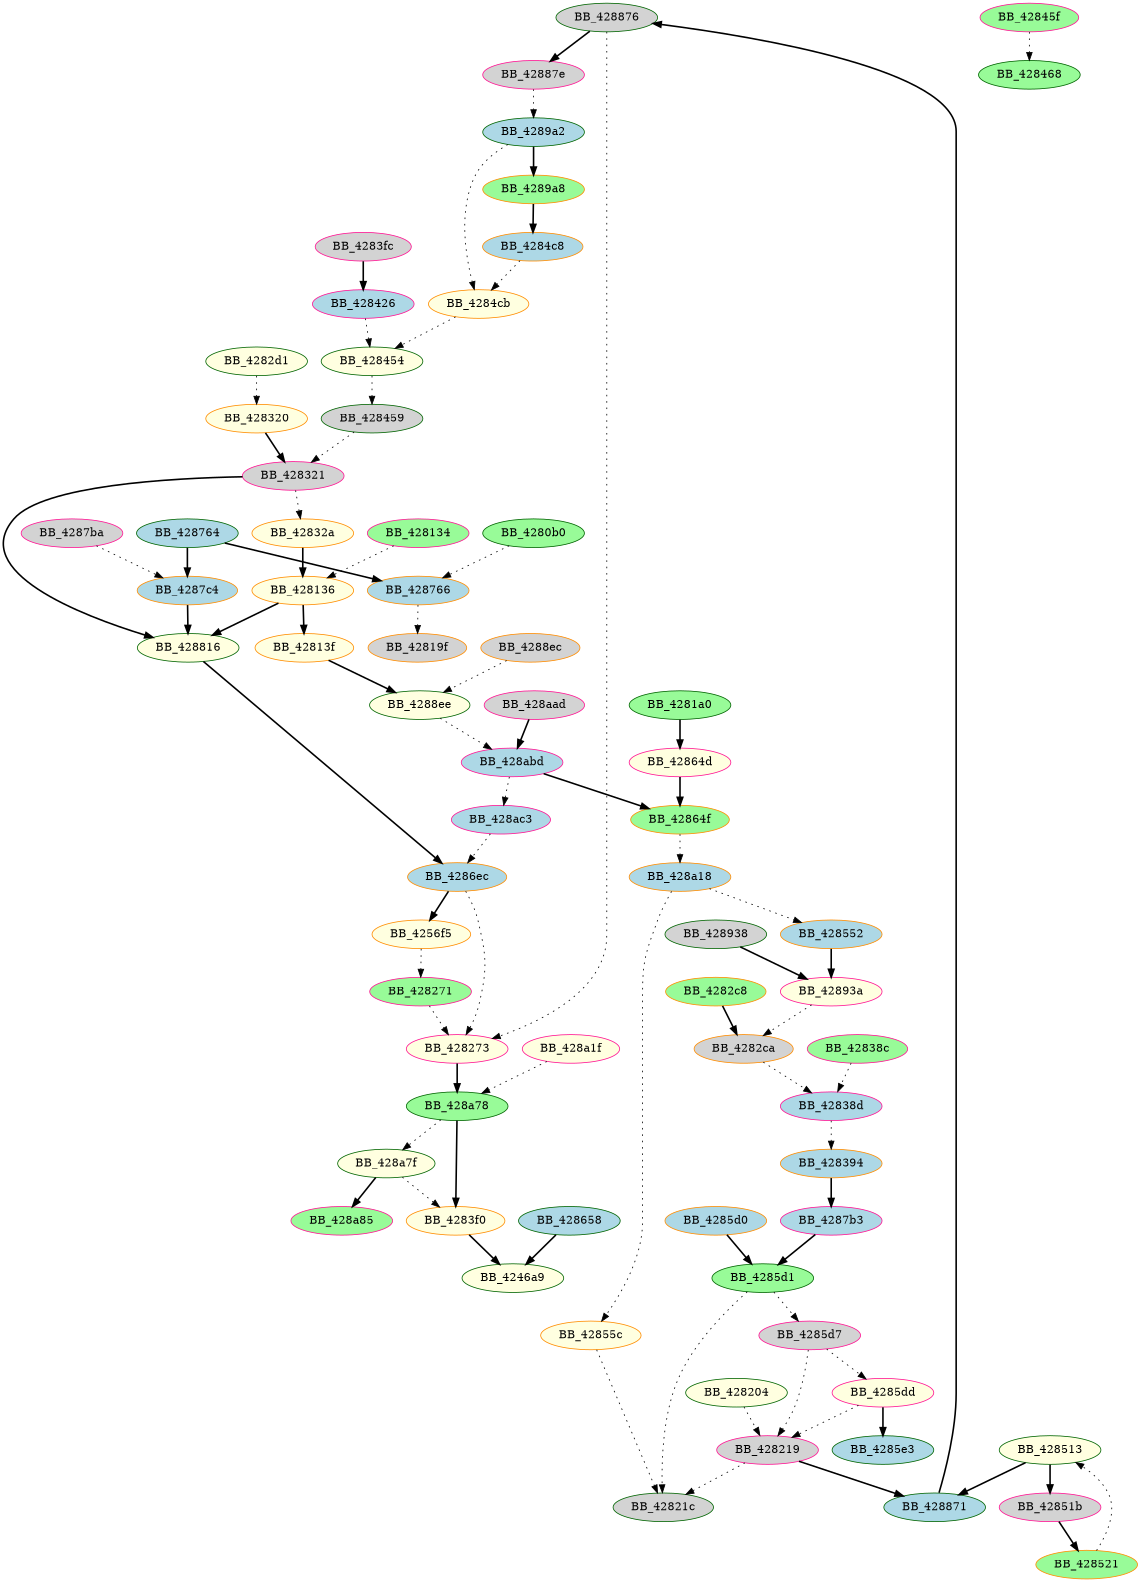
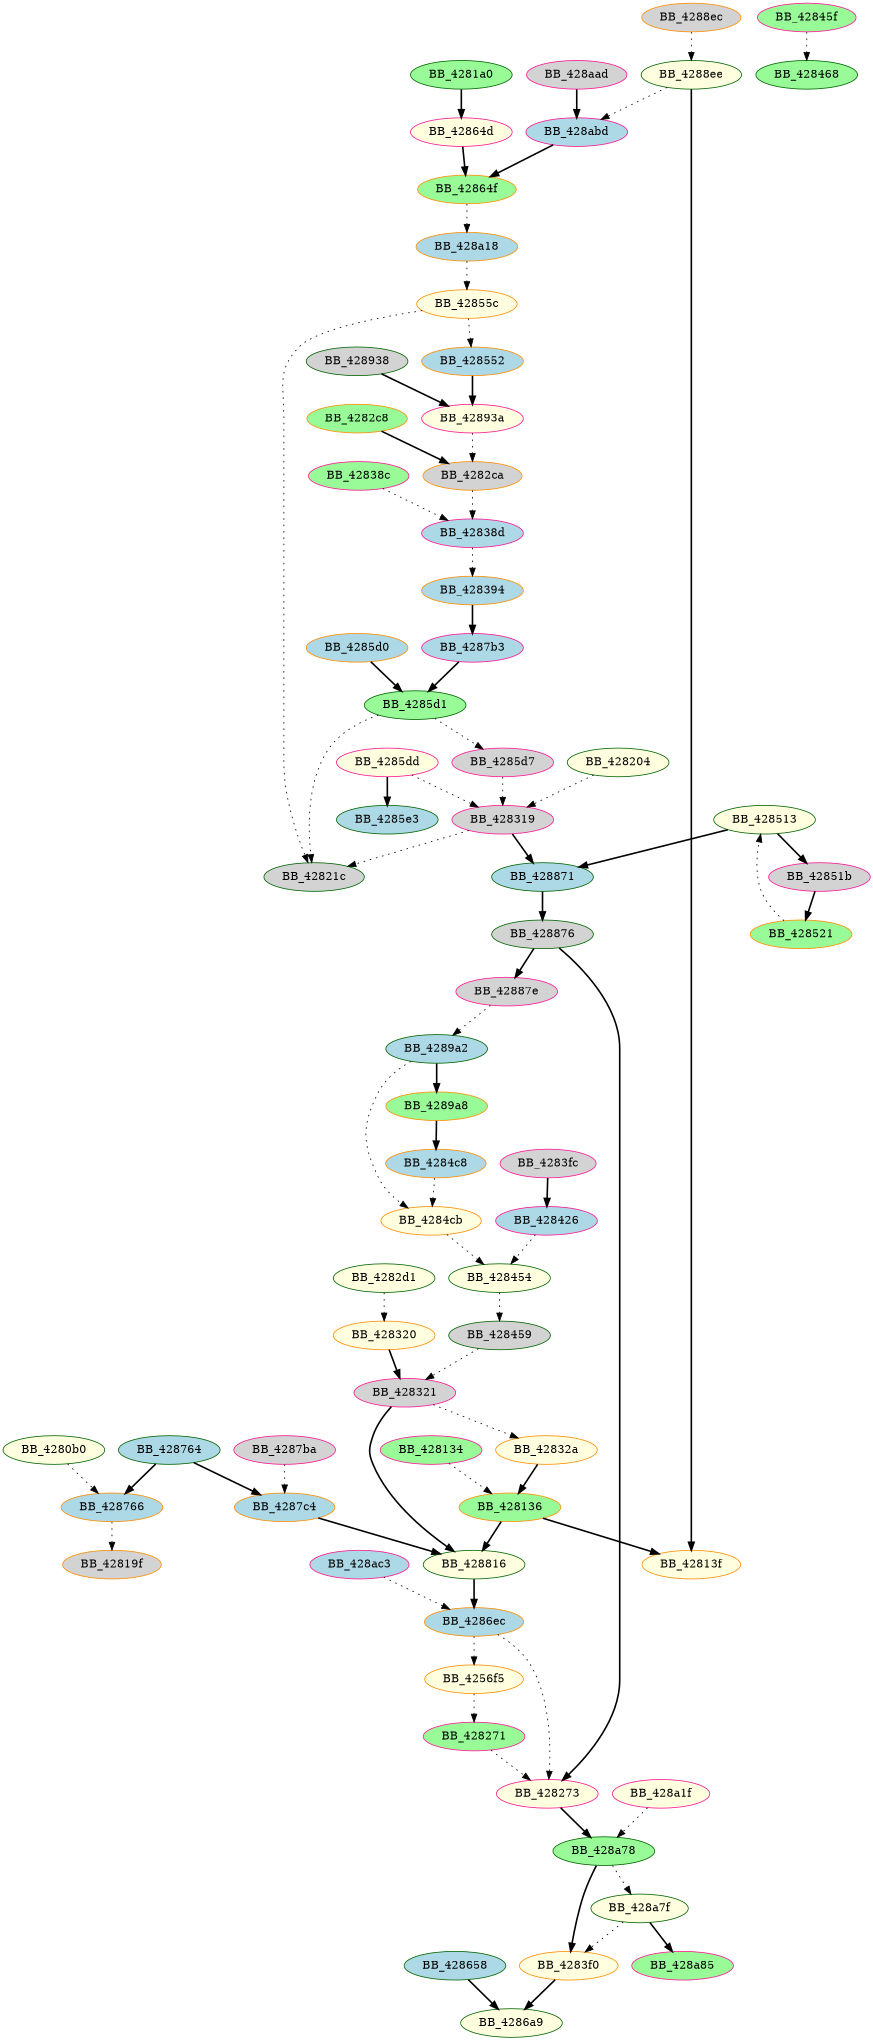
node "BB_4280b0": fillcolor palegreen -> lightyellow
edge "BB_428876" -> "BB_428273": style dotted -> bold
node "BB_428136": fillcolor lightyellow -> palegreen
edge "BB_42813f" -> "BB_4288ee": reversed
edge "BB_428abd" -> "BB_428ac3": removed
edge "BB_4286ec" -> "BB_4256f5": style bold -> dotted
edge "BB_428a18" -> "BB_428552": now "BB_42855c" -> "BB_428552"
node "BB_4246a9": label "BB_4246a9" -> "BB_4286a9"
edge "BB_4285d7" -> "BB_4285dd": removed
node "BB_428219": label "BB_428219" -> "BB_428319"
